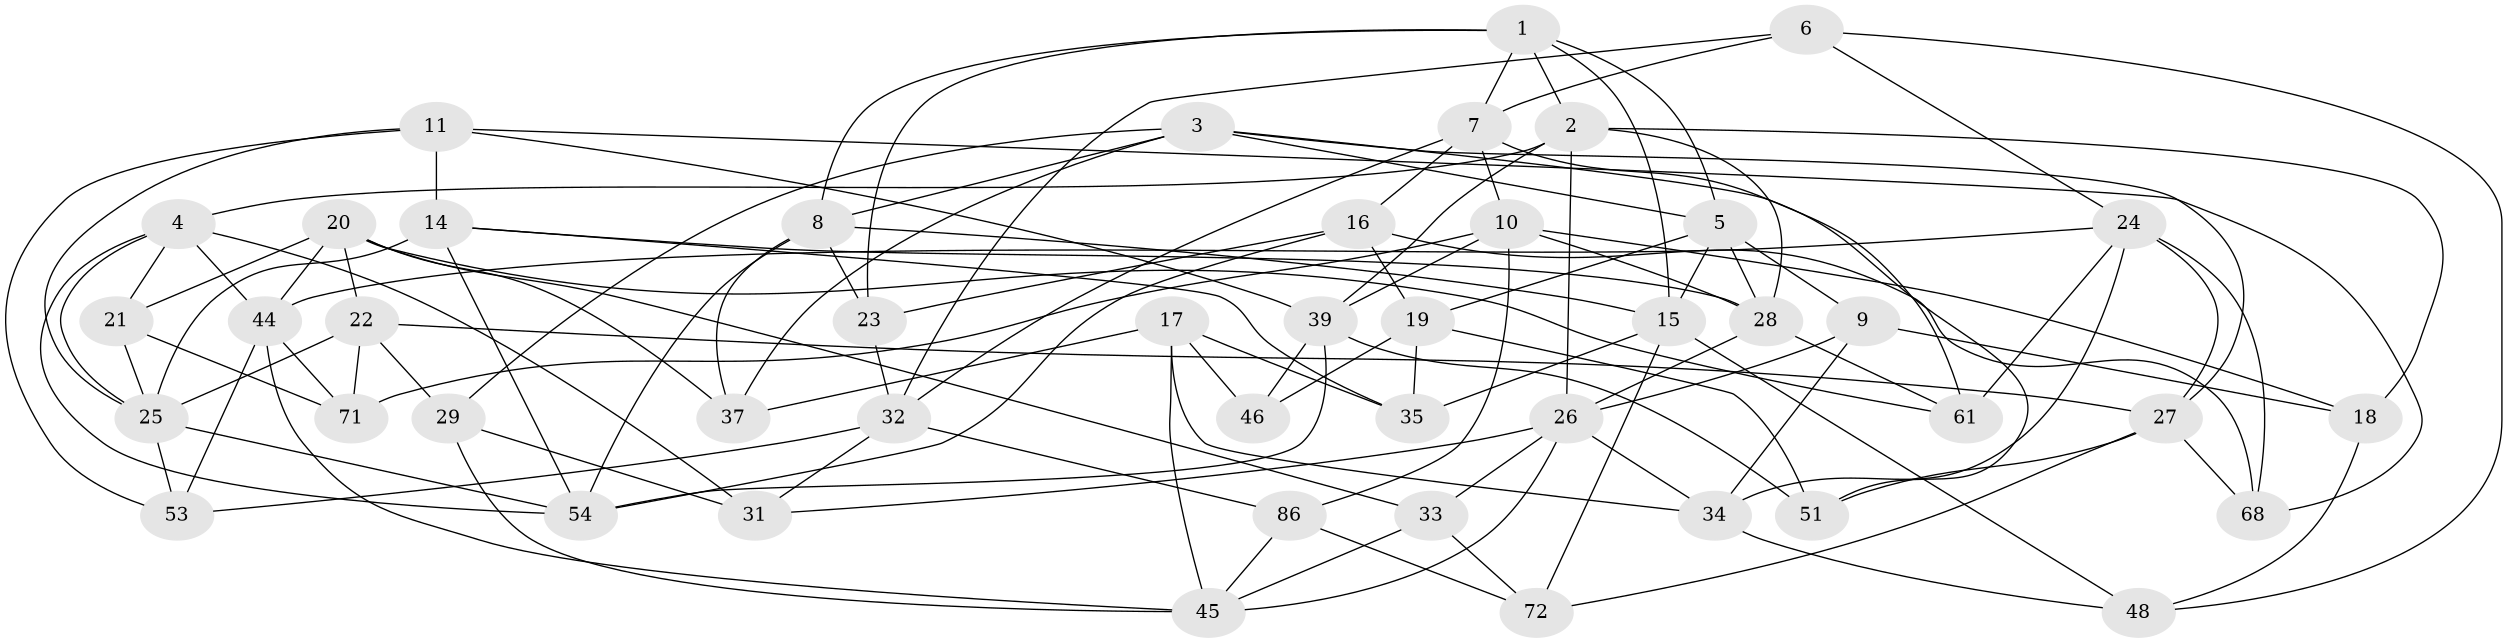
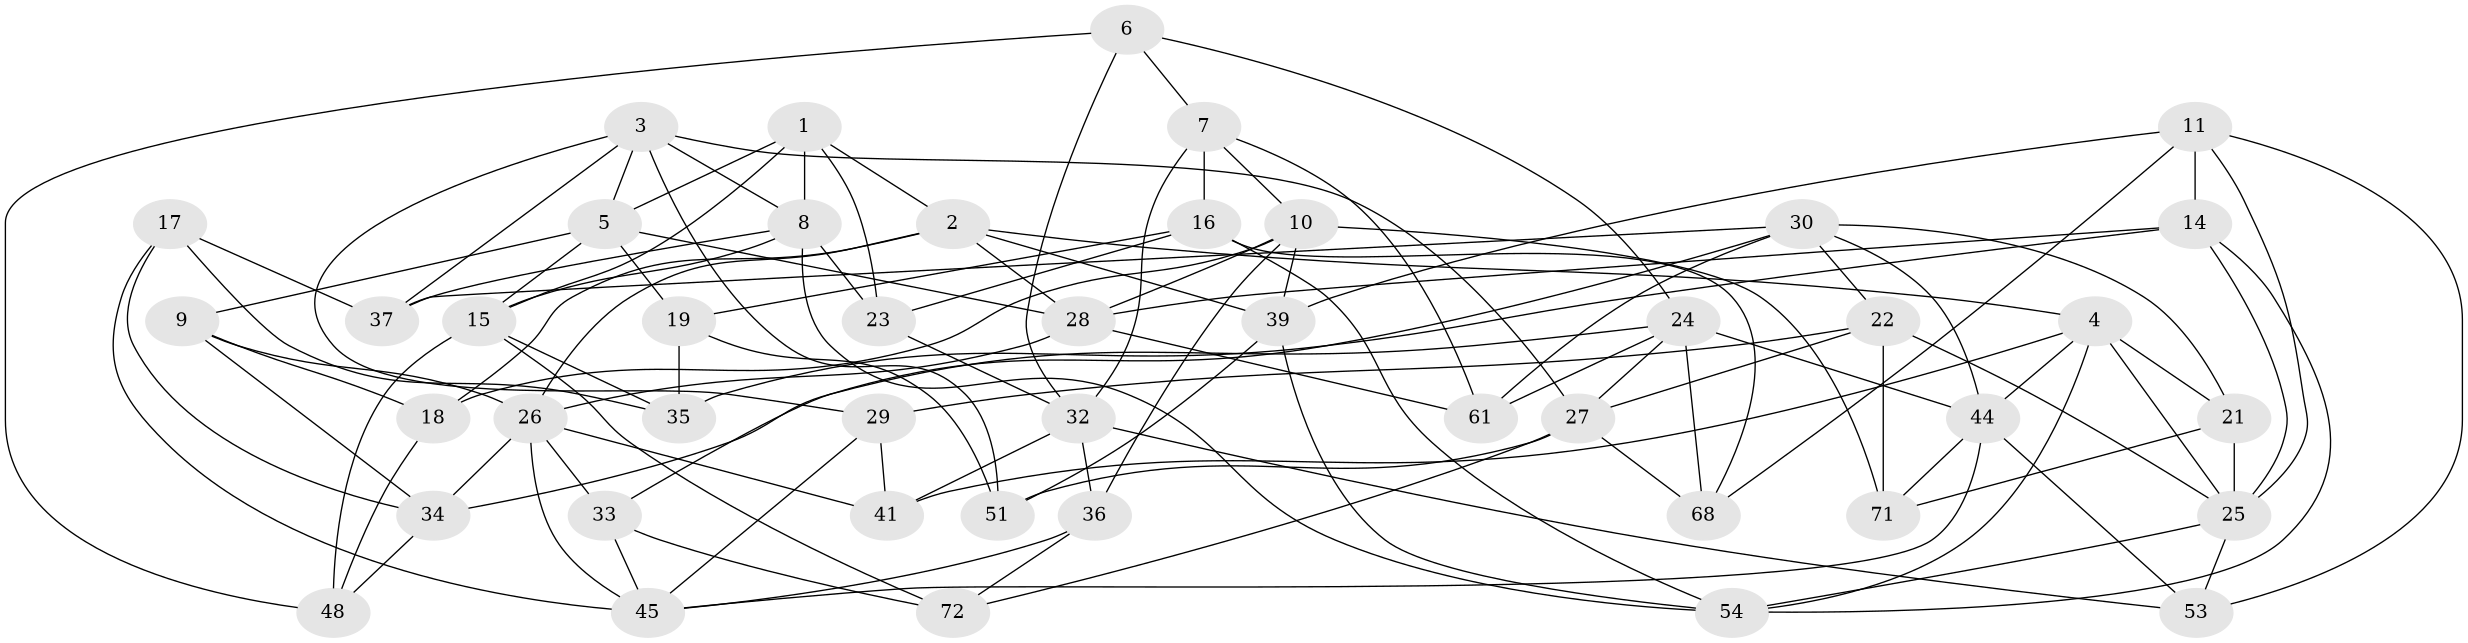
edge "1" -- "7": removed
node "20": label "20" -> "30"
node "46": removed
node "31": label "31" -> "41"
node "86": label "86" -> "36"
